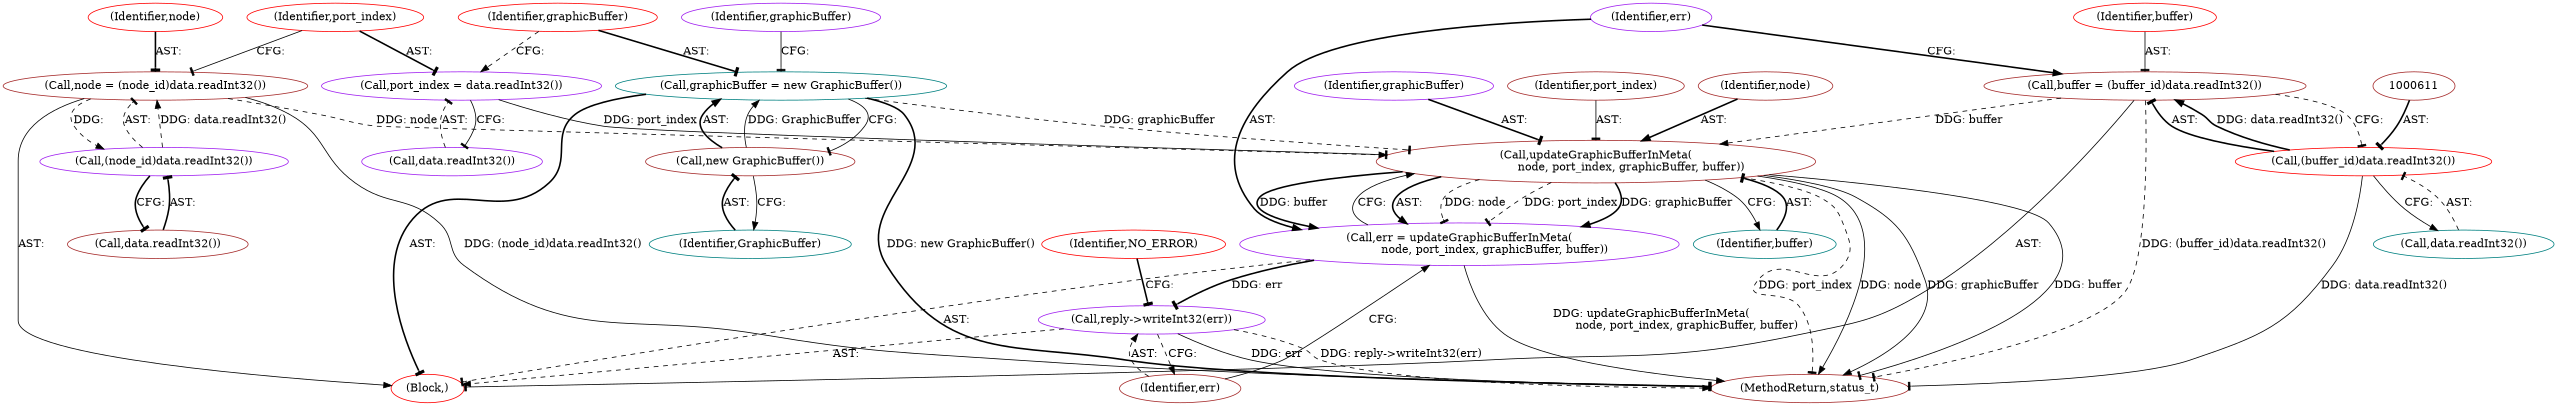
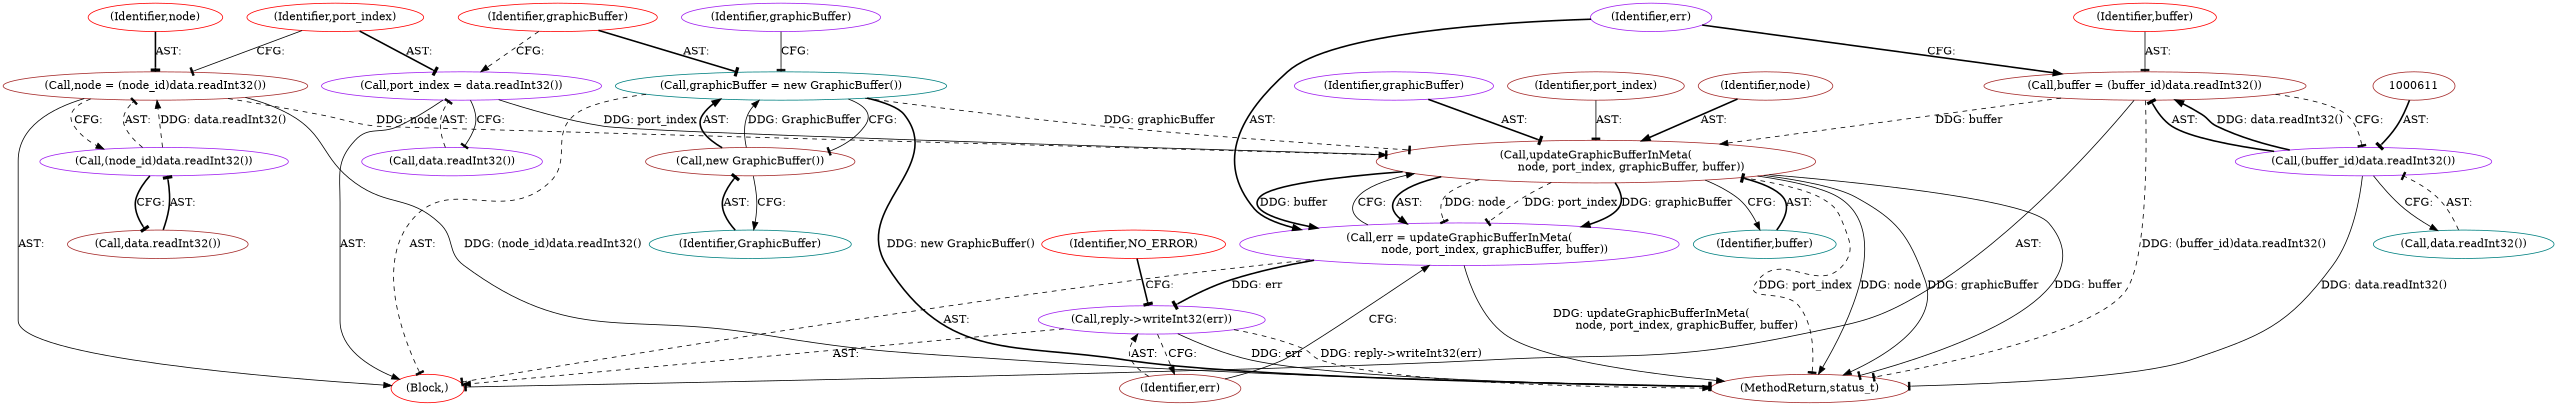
edge "(Call,node = (node_id)data.readInt32())" -> "(Call,(node_id)data.readInt32())": label "DDG: " -> "CFG: "
node "(Call,(buffer_id)data.readInt32())": color red -> purple
edge "(Call,graphicBuffer = new GraphicBuffer())" -> "(Block,)": style bold -> dashed
edge "(Call,port_index = data.readInt32())" -> "(Block,)": added, label "AST:"
